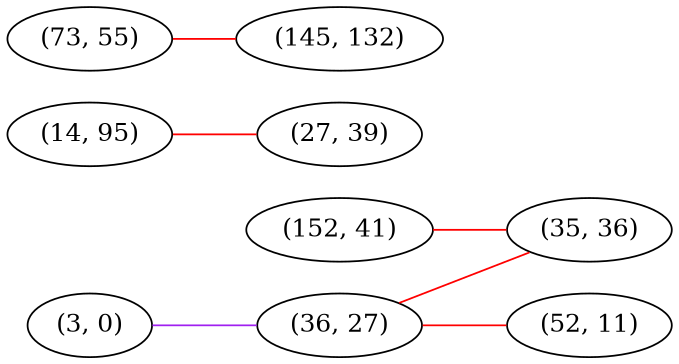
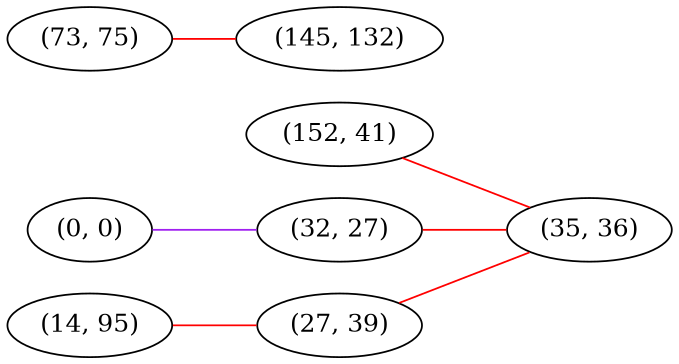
node "(73, 55)": label "(73, 55)" -> "(73, 75)"
edge "(35, 36)" -- "(27, 39)": added
node "(3, 0)": label "(3, 0)" -> "(0, 0)"
node "(36, 27)": label "(36, 27)" -> "(32, 27)"
node "(52, 11)": removed
